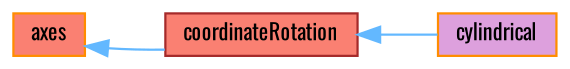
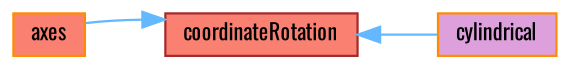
edge "coordinateRotation" -> "axes": reversed
